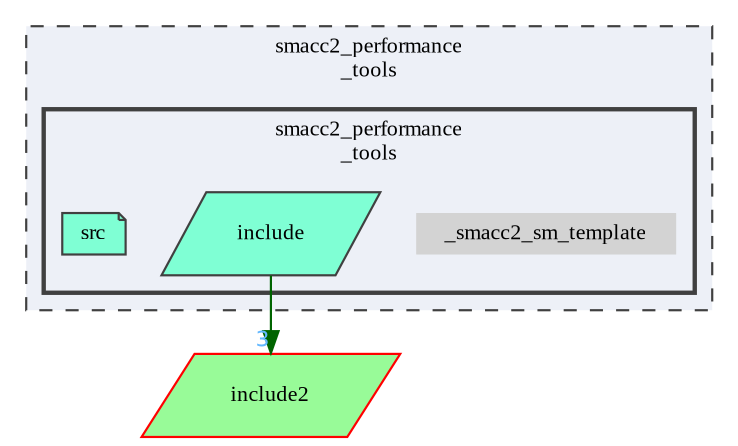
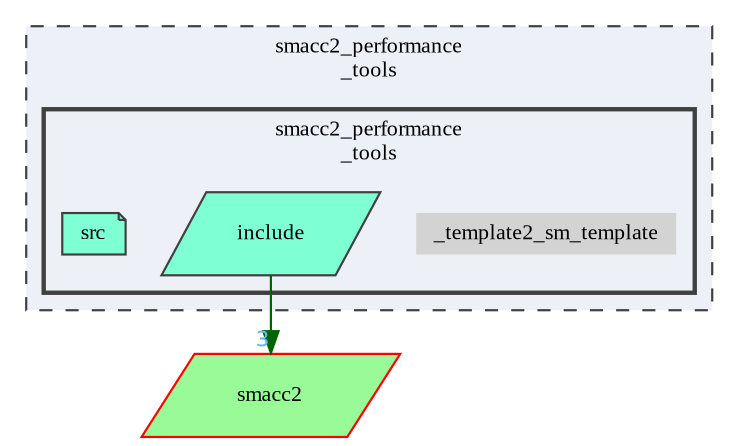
node "_smacc2_sm_template": label "_smacc2_sm_template" -> "_template2_sm_template"
node "include2": label "include2" -> "smacc2"
